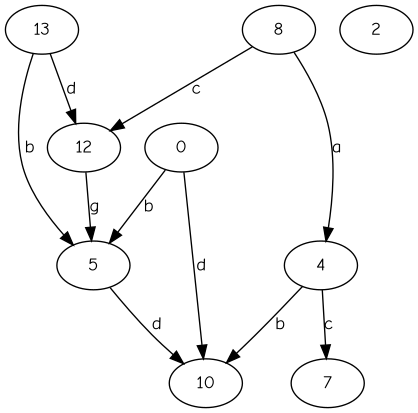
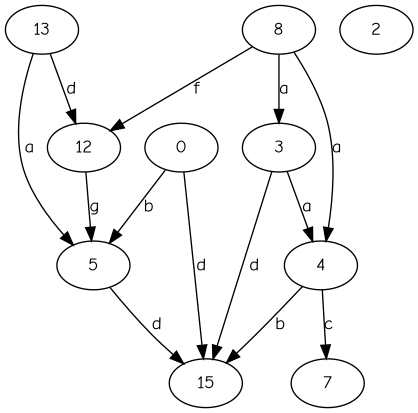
edge "8" -> "12": label "c" -> "f"
edge "13" -> "5": label "b" -> "a"
node "3": added
node "10": label "10" -> "15"
